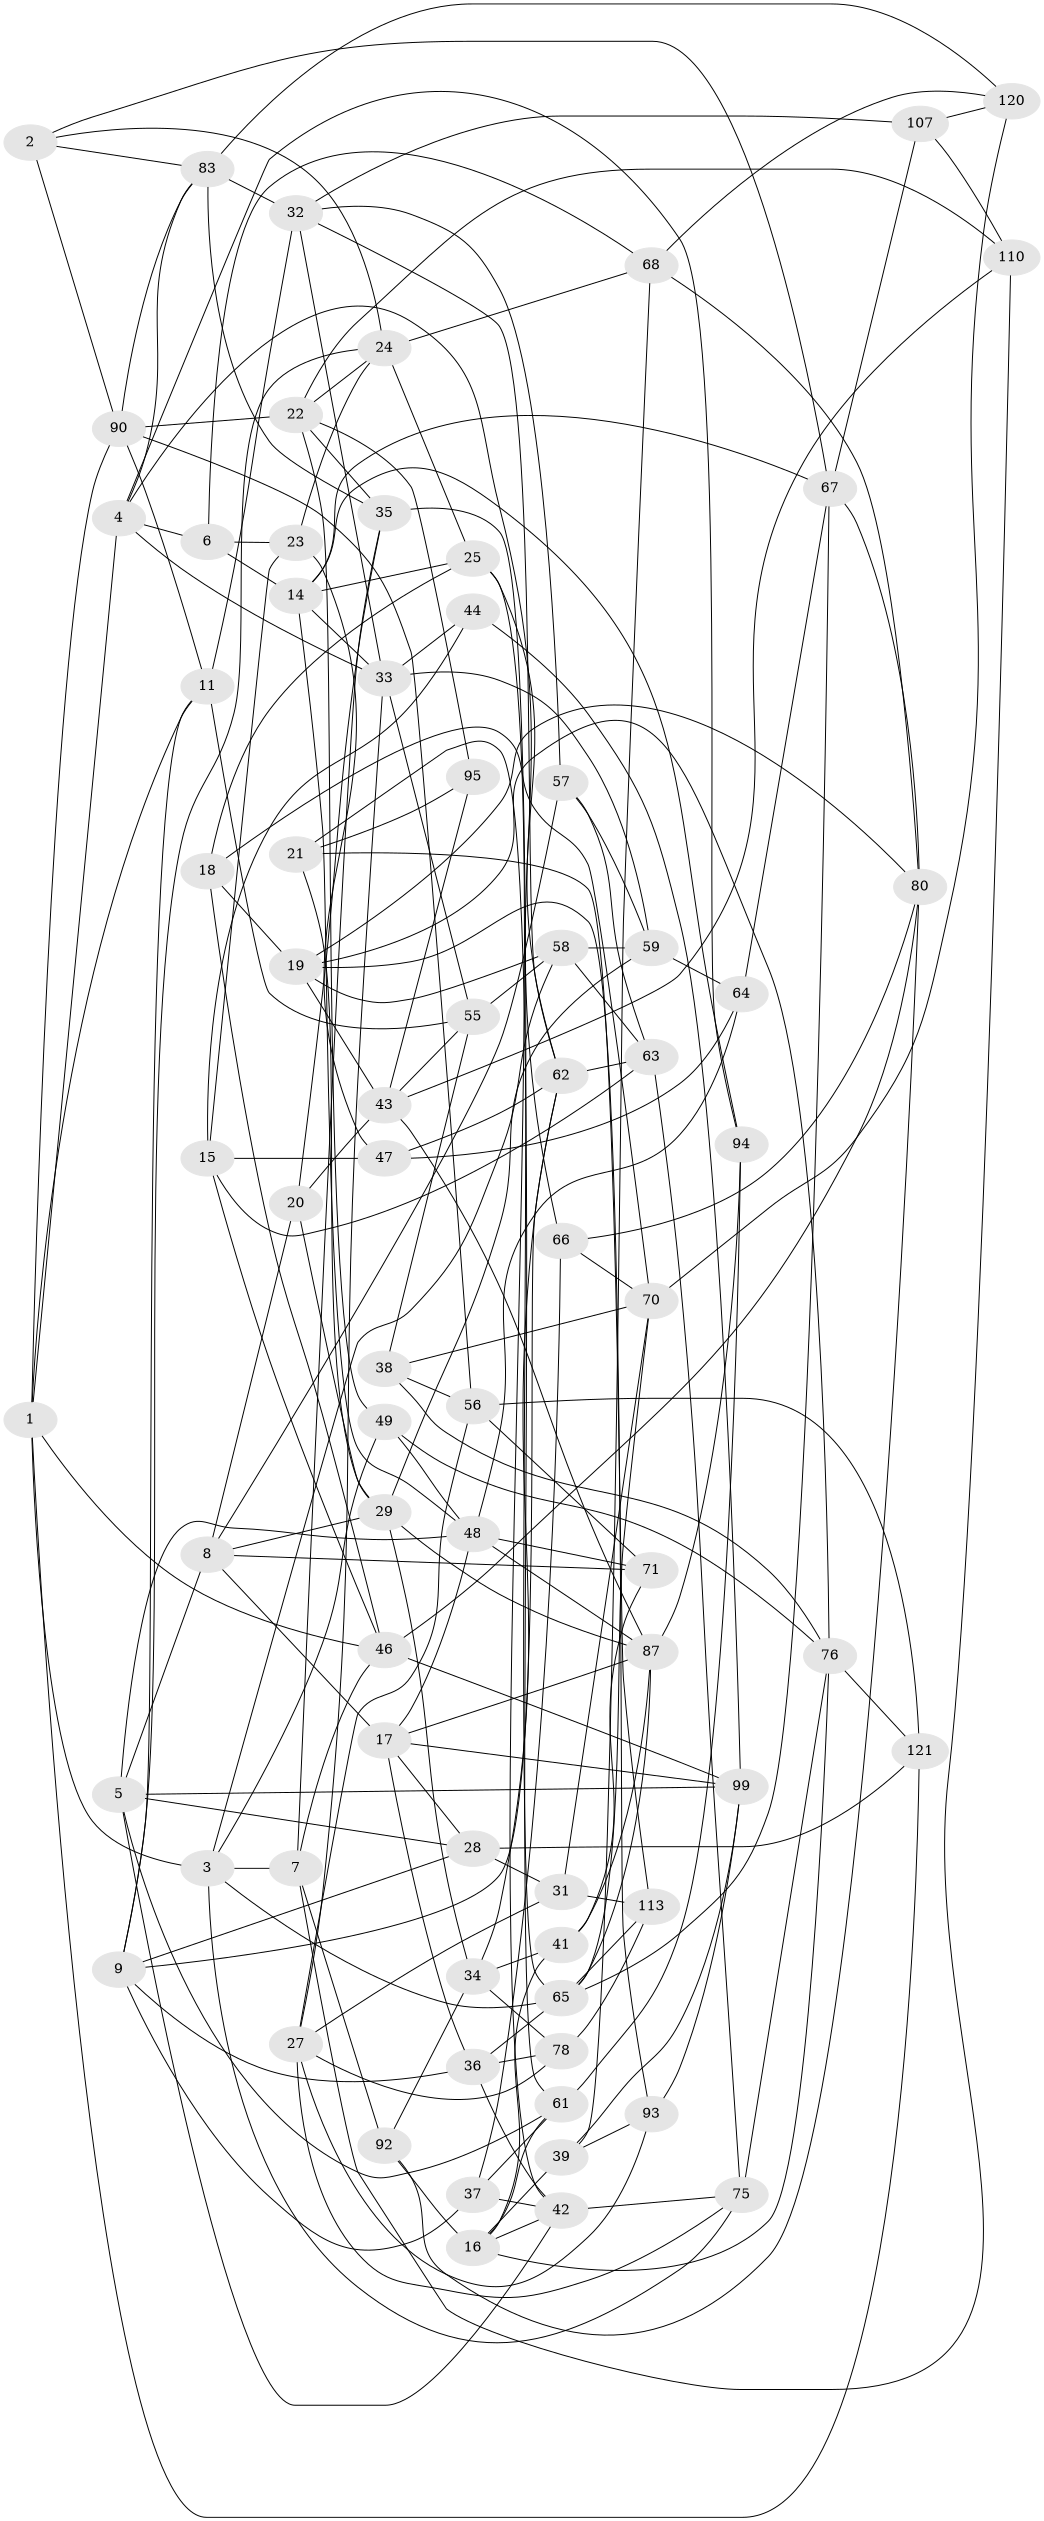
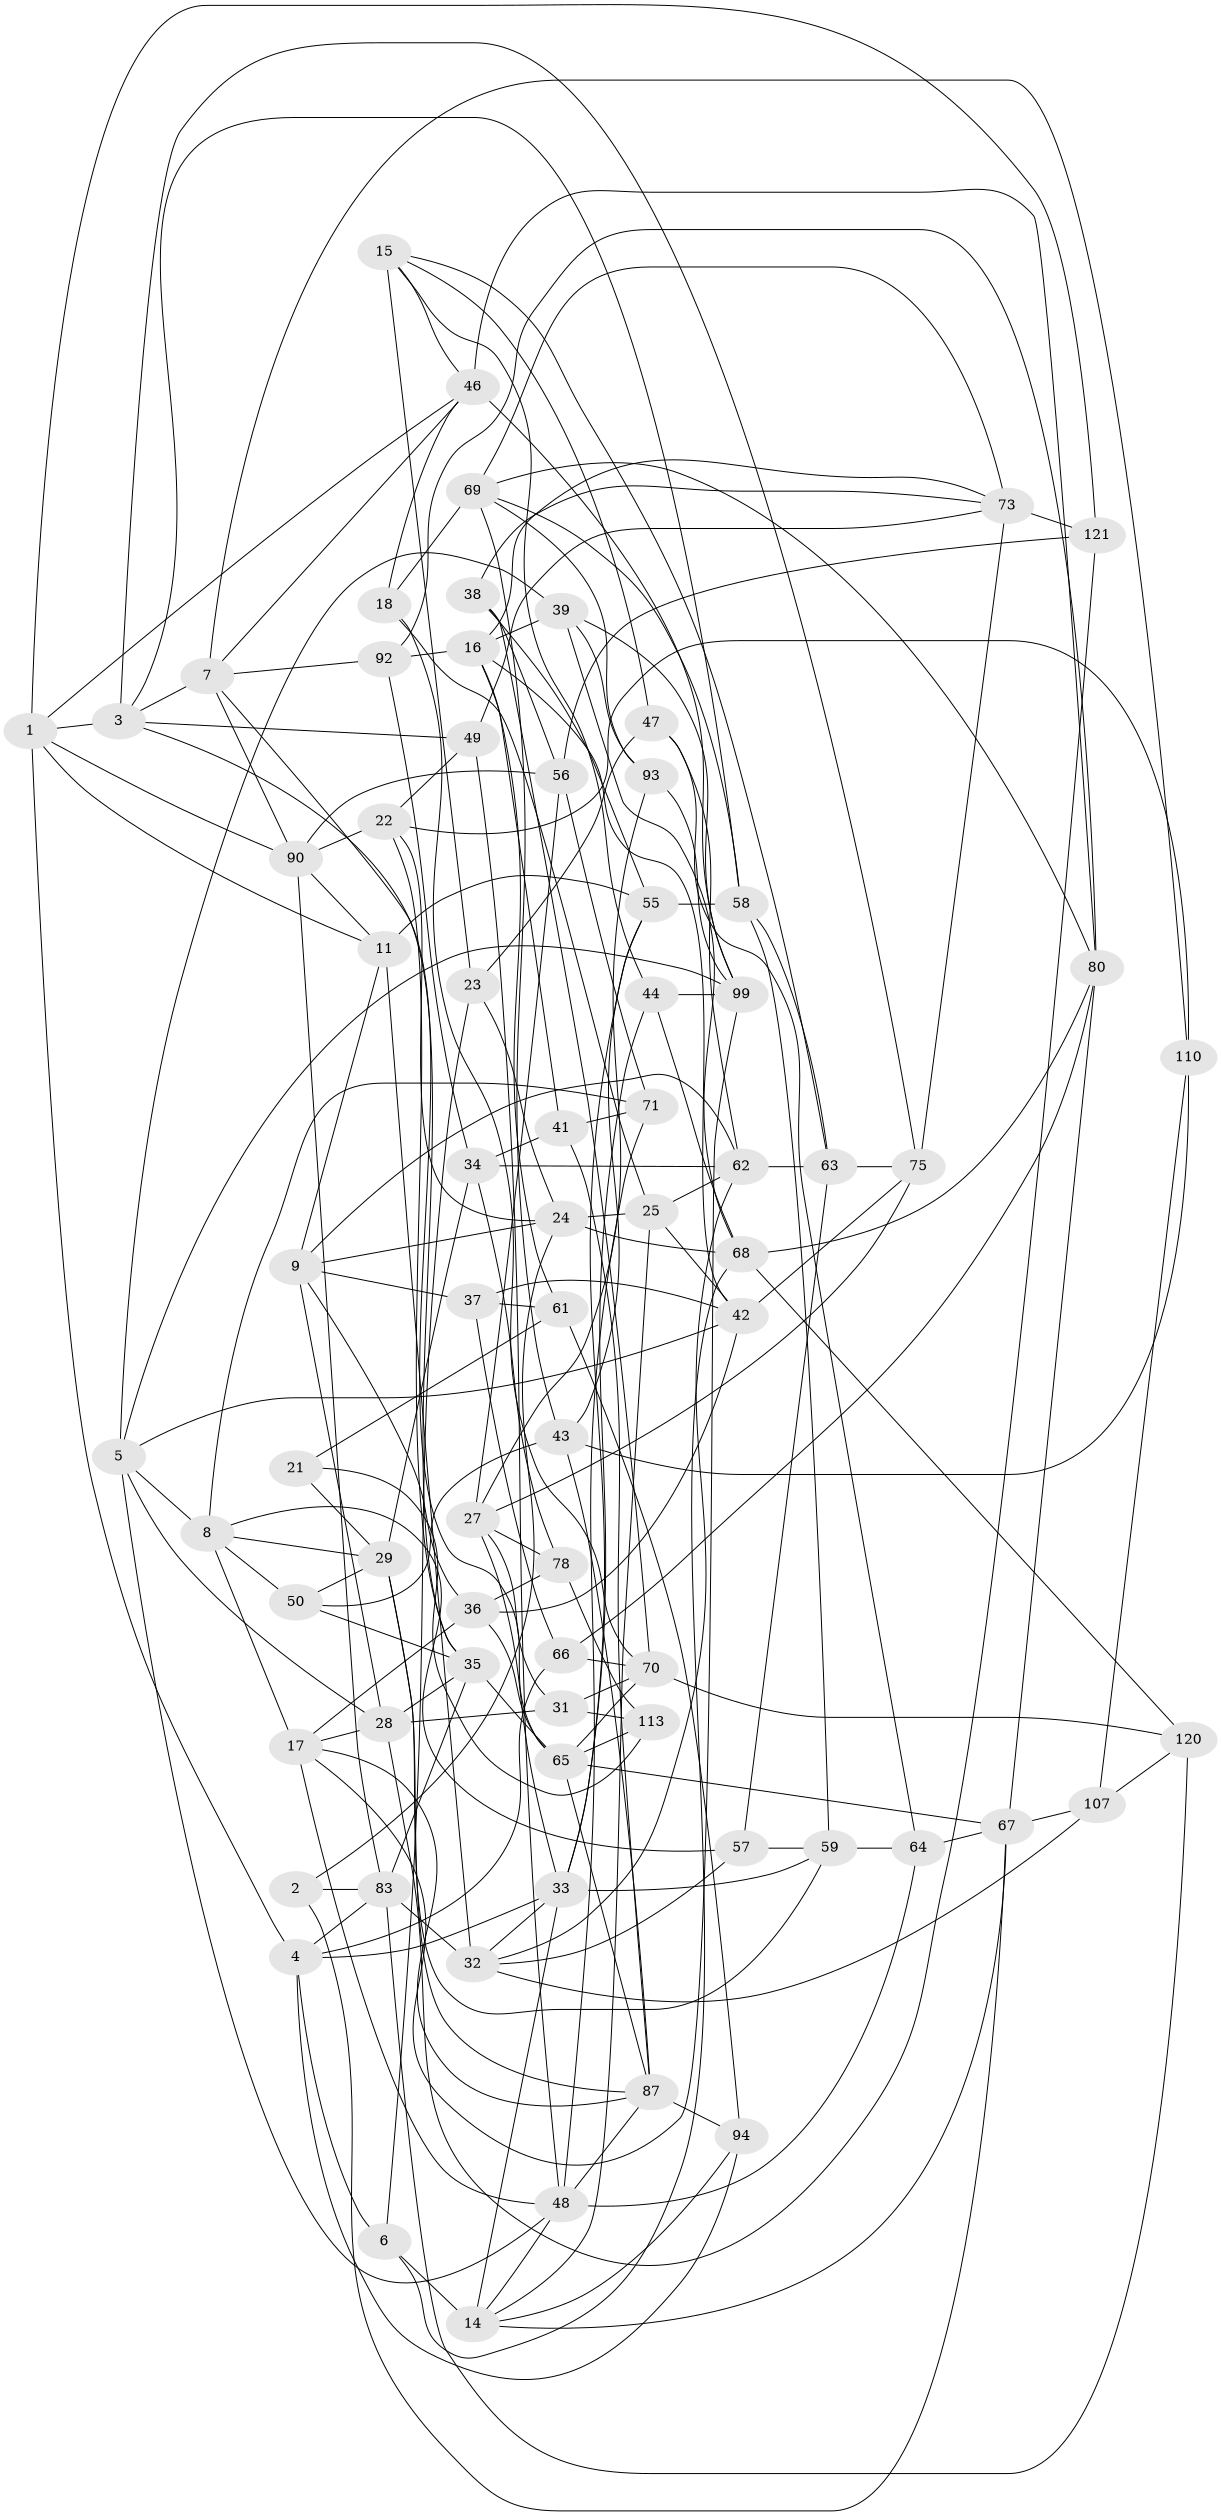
edge "2" -- "90": now "7" -- "90"
node "95": removed
node "19": label "19" -> "69"
edge "44" -- "68": added
node "20": label "20" -> "50"
node "76": label "76" -> "73"
edge "35" -- "28": added
edge "5" -- "61": now "5" -- "39"
